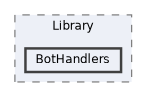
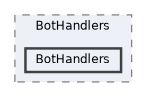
cluster "Library": label "Library" -> "BotHandlers"
